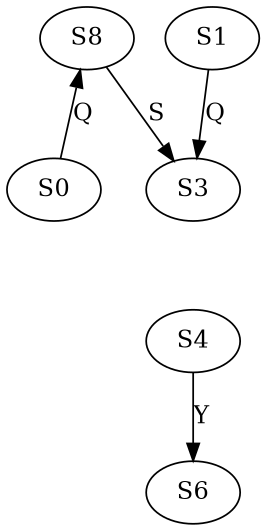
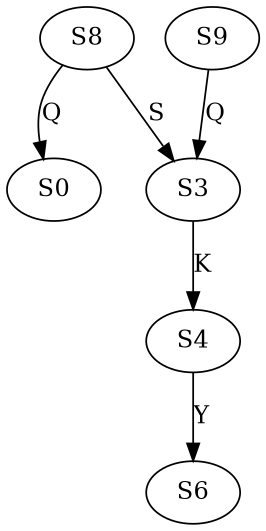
node "S1": label "S1" -> "S9"
edge "S0" -> "S8": reversed
edge "S3" -> "S4": added, label "K"
